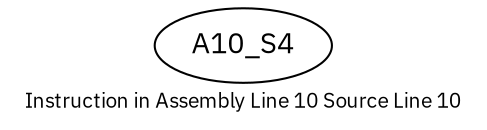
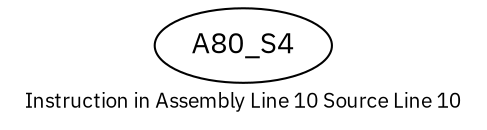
node "A10_S4": label "A10_S4" -> "A80_S4"
